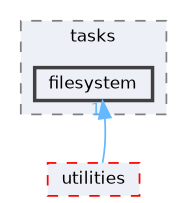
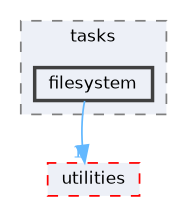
edge "utilities" -> "filesystem": reversed
